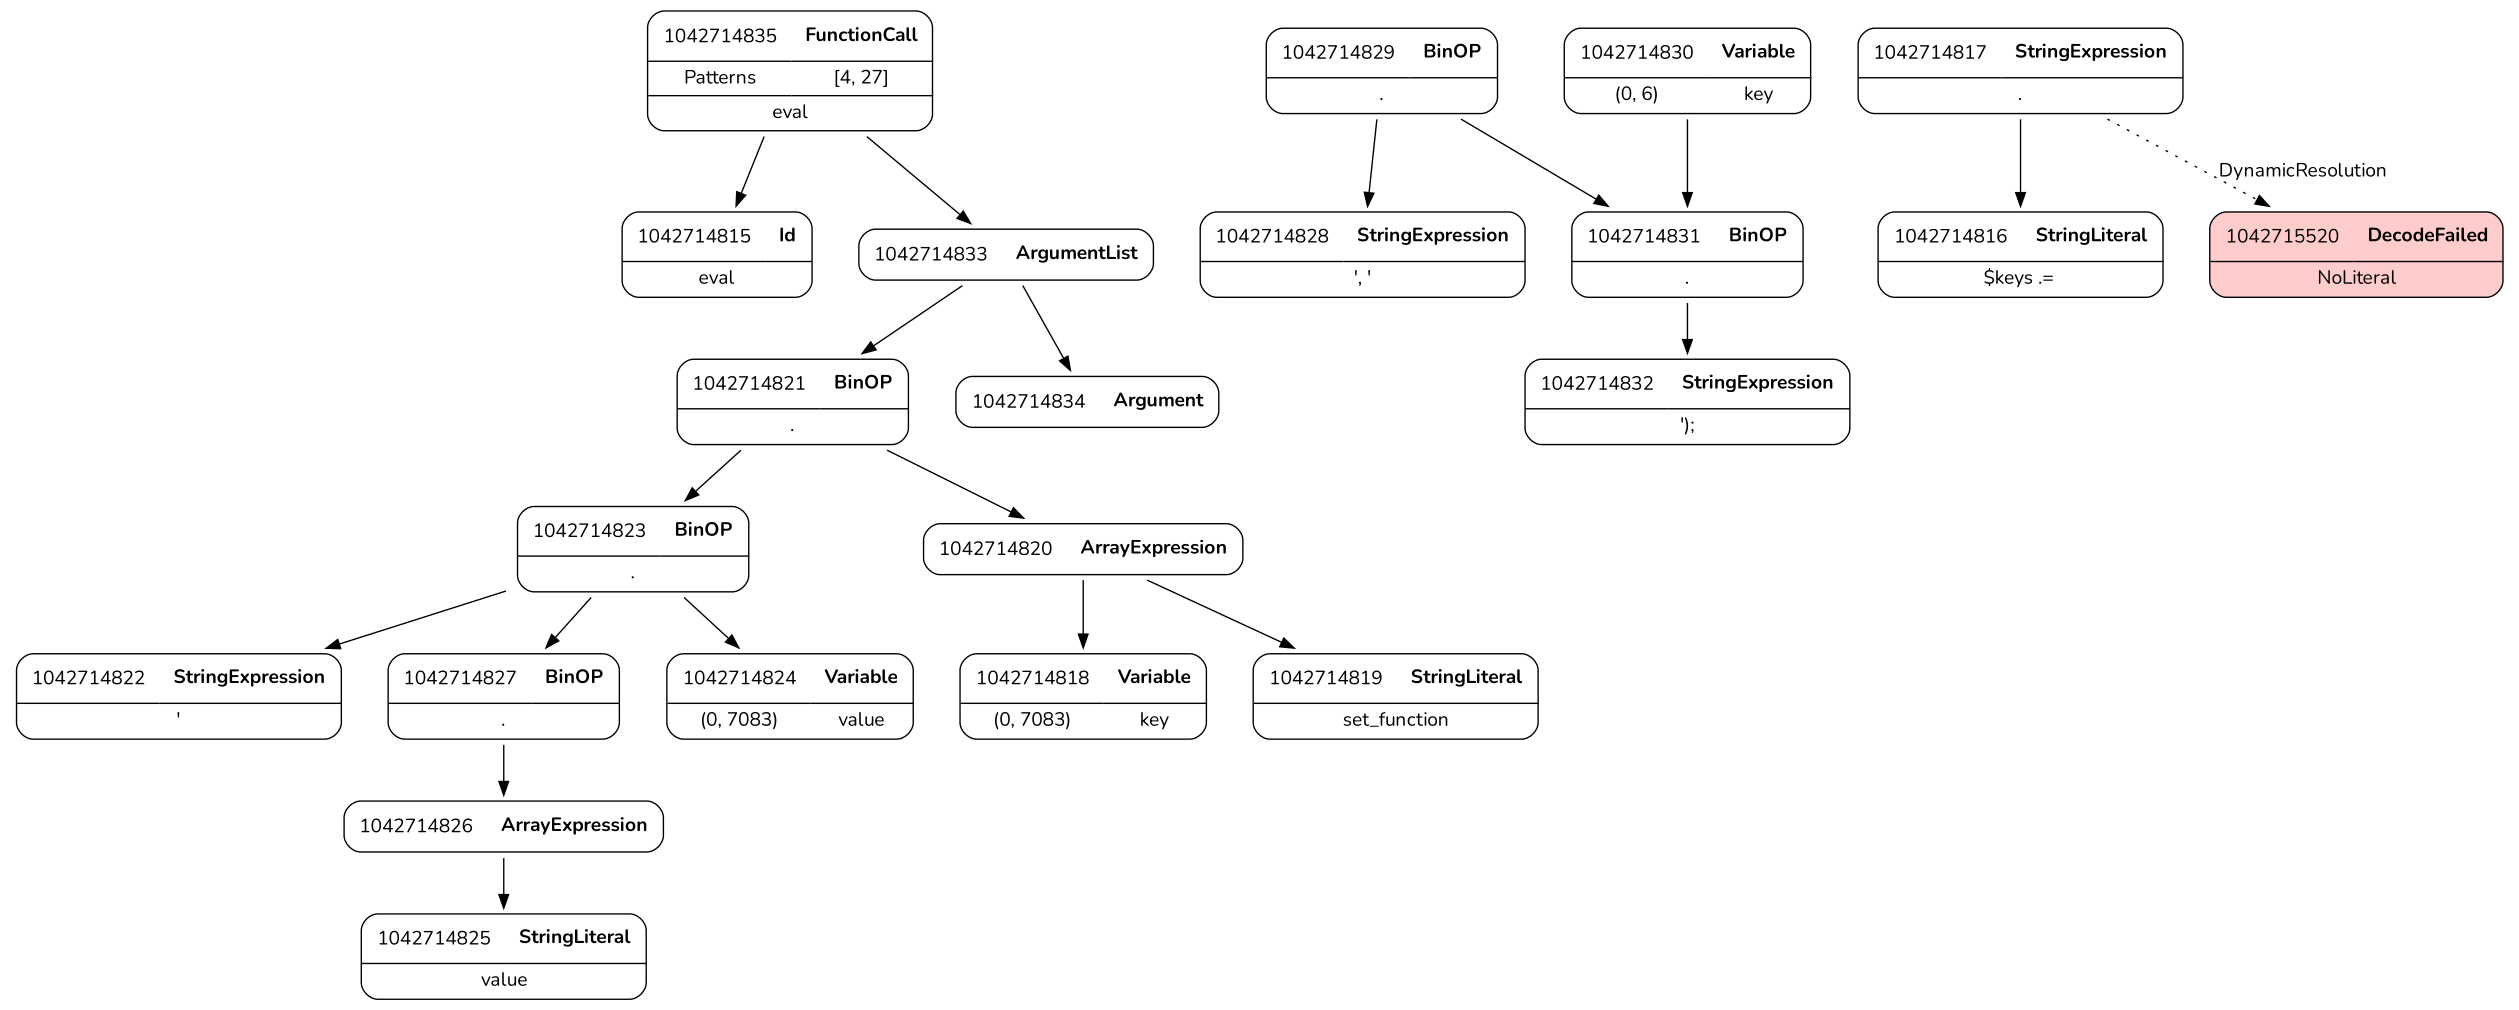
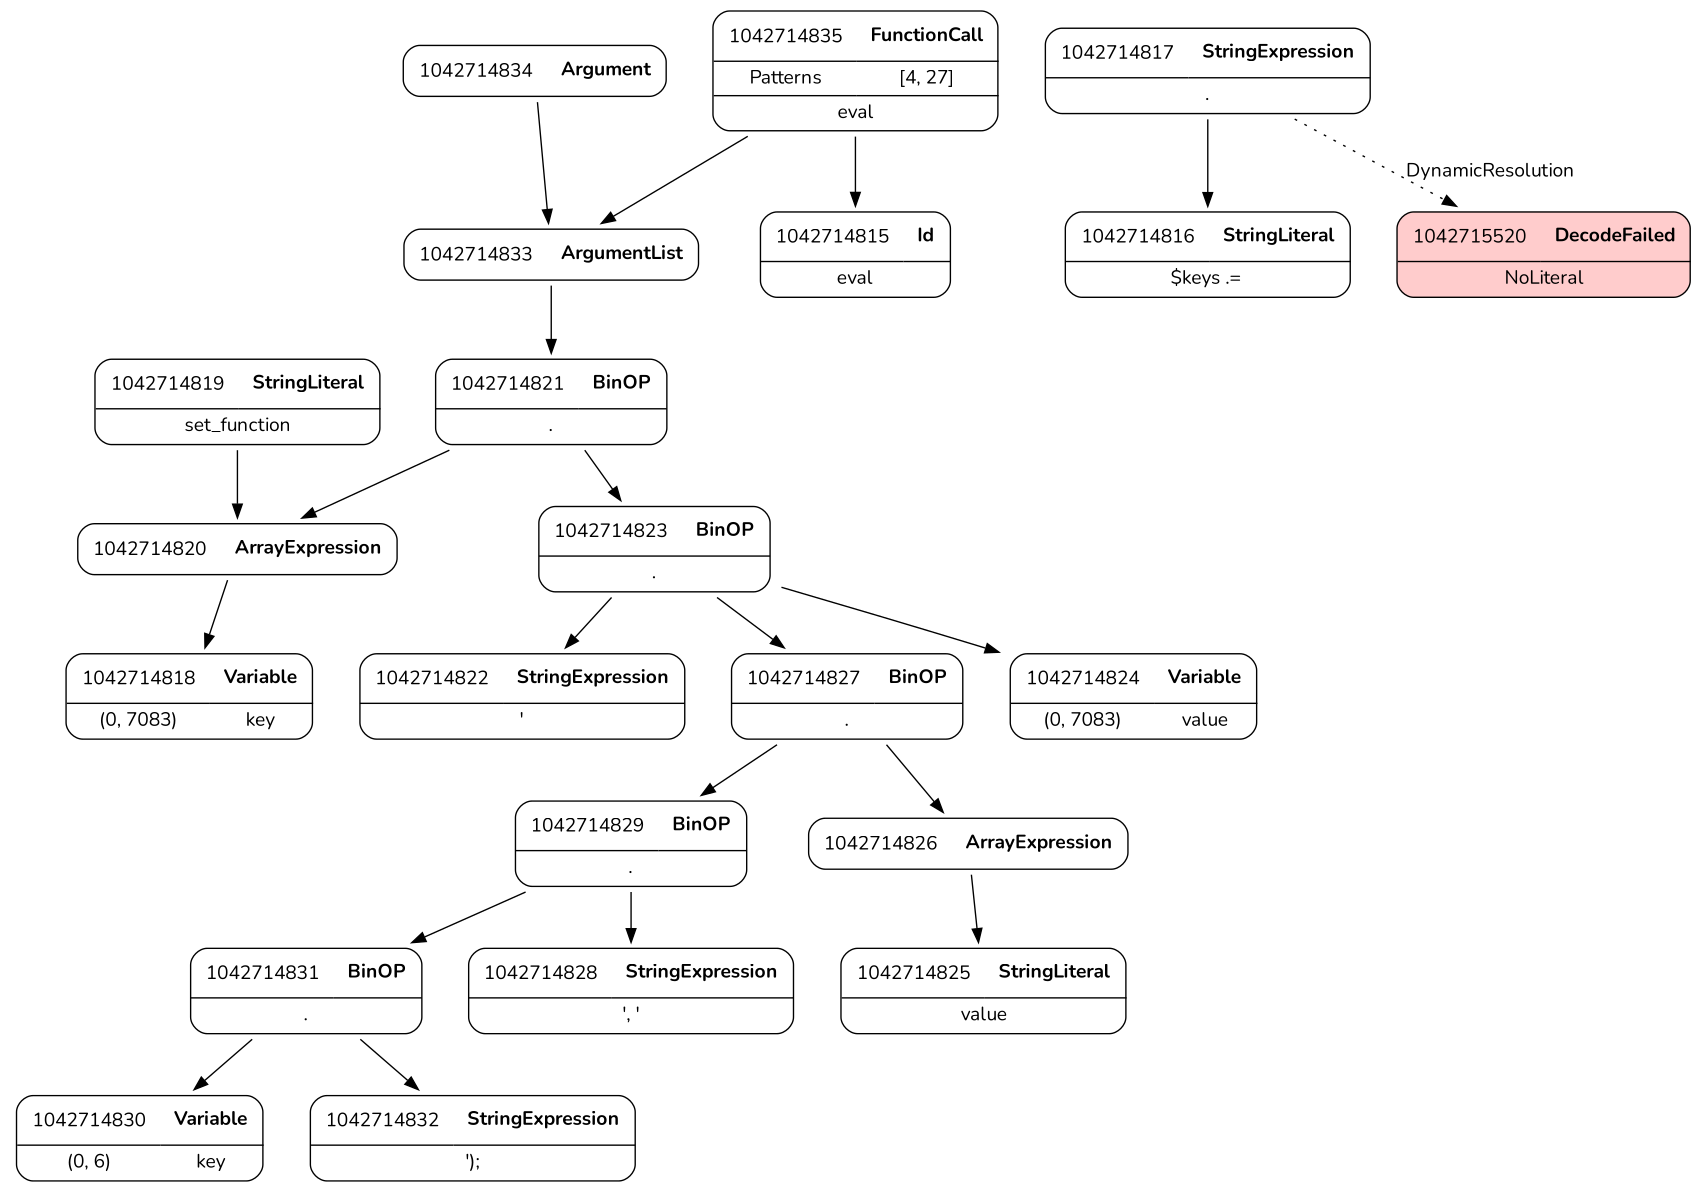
edge "1042714830" -> "1042714831": reversed
edge "1042714833" -> "1042714834": reversed
edge "1042714820" -> "1042714819": reversed
edge "1042714827" -> "1042714829": added
